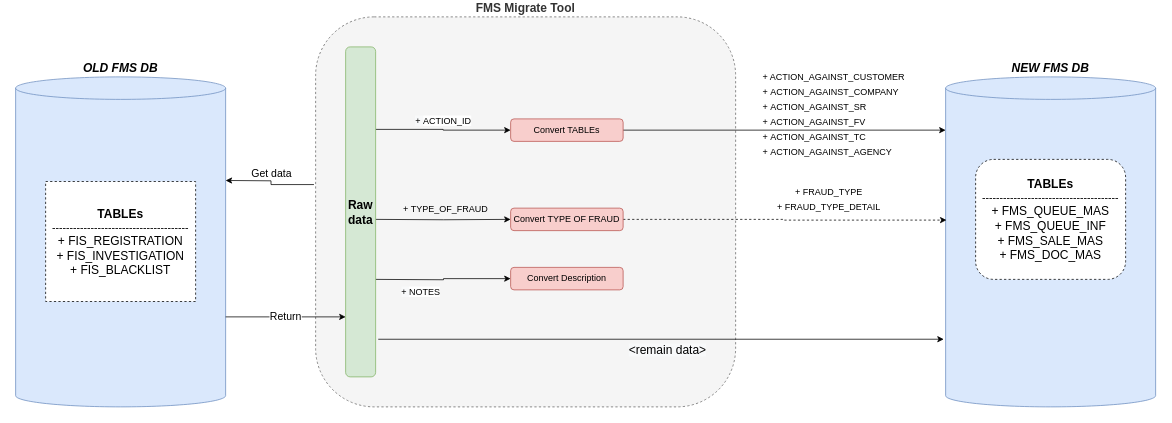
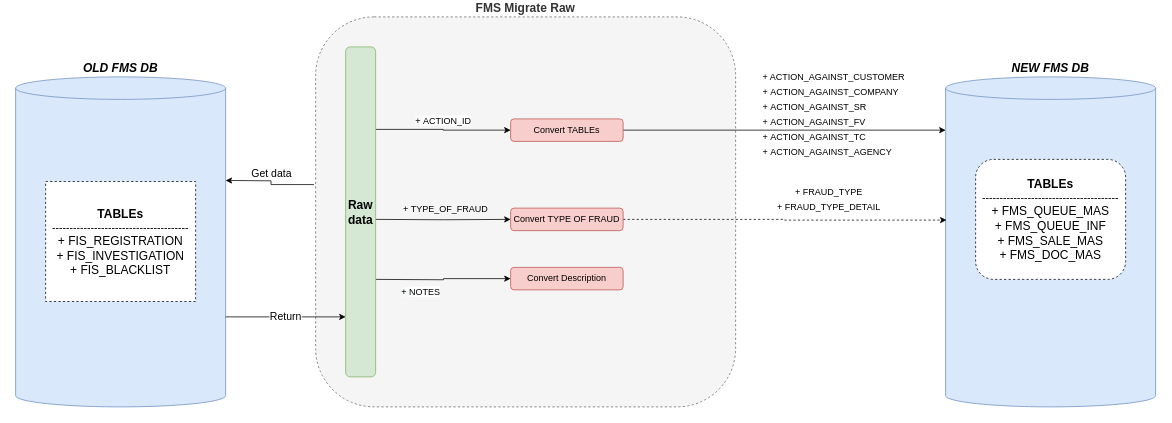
node "FMS Migrate Tool": label "FMS Migrate Tool" -> "FMS Migrate Raw"
edge "Raw data" -> "NEW FMS DB": removed, label "<remain data>"
